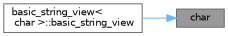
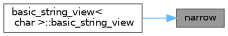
node "char": label "char" -> "narrow"
